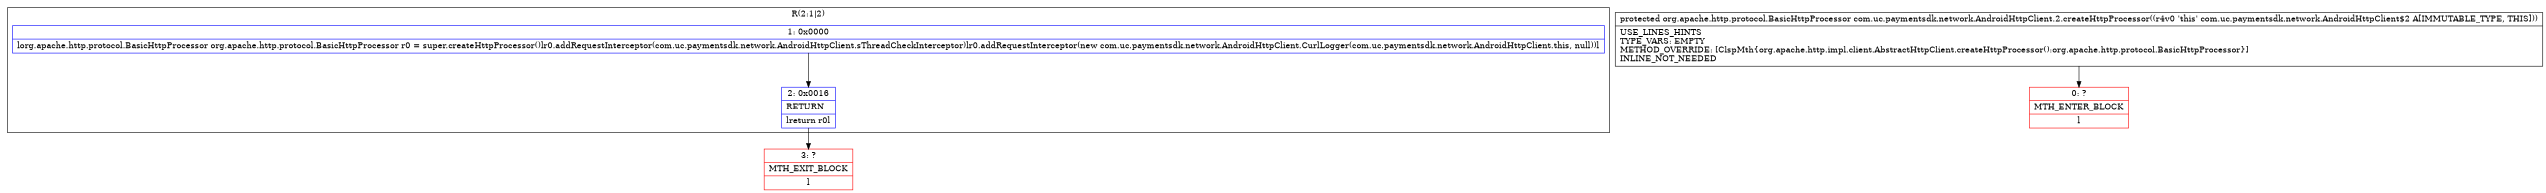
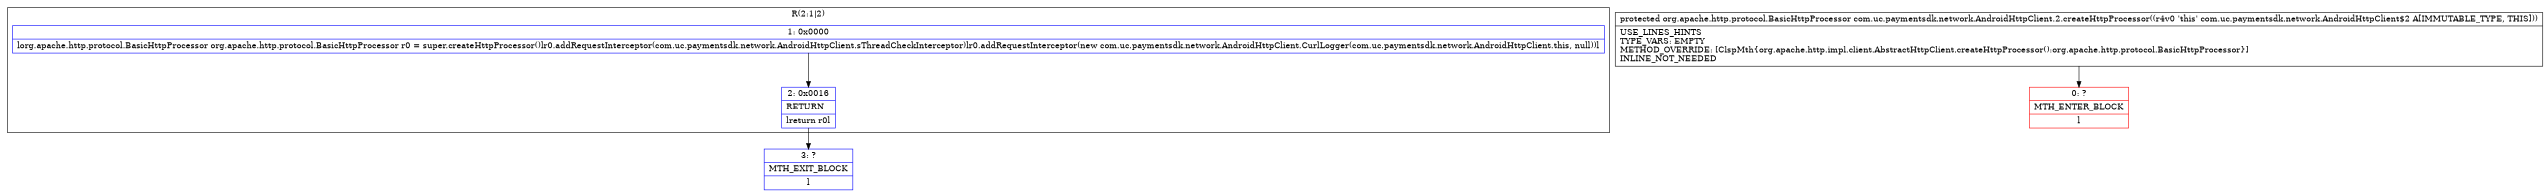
node "3: ?": color red -> blue
